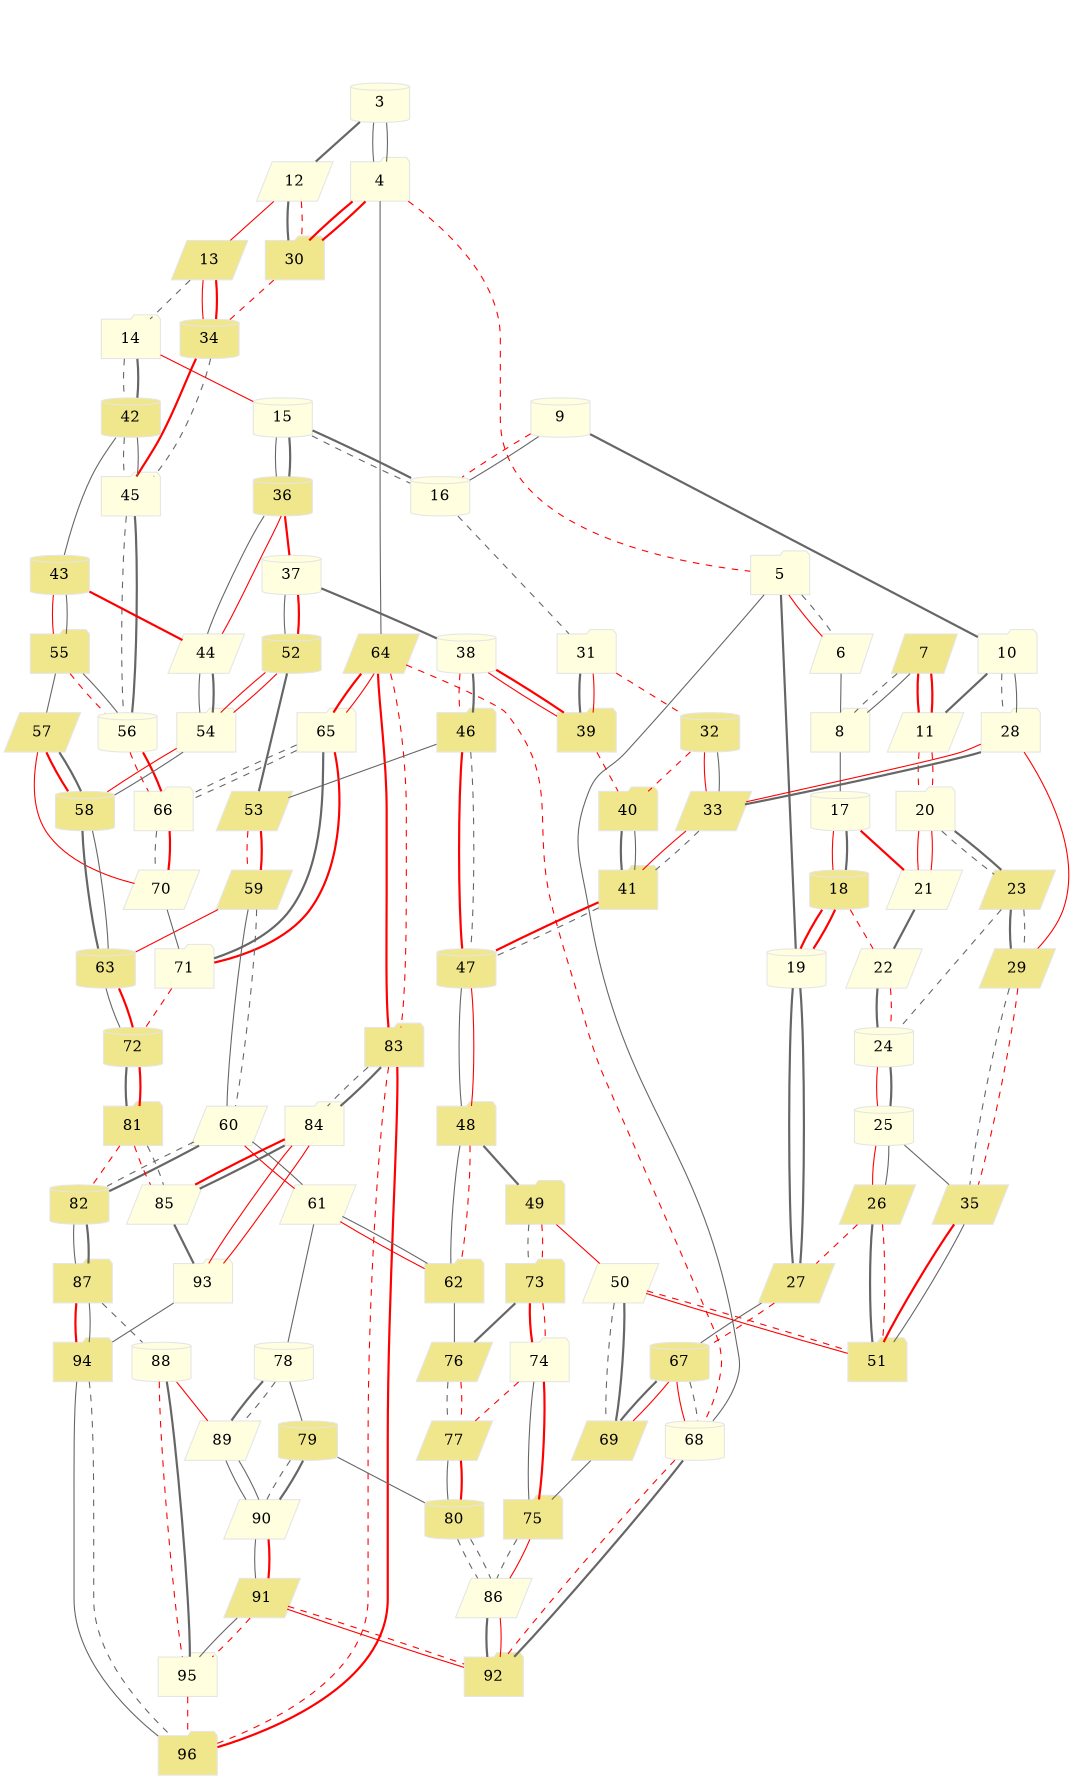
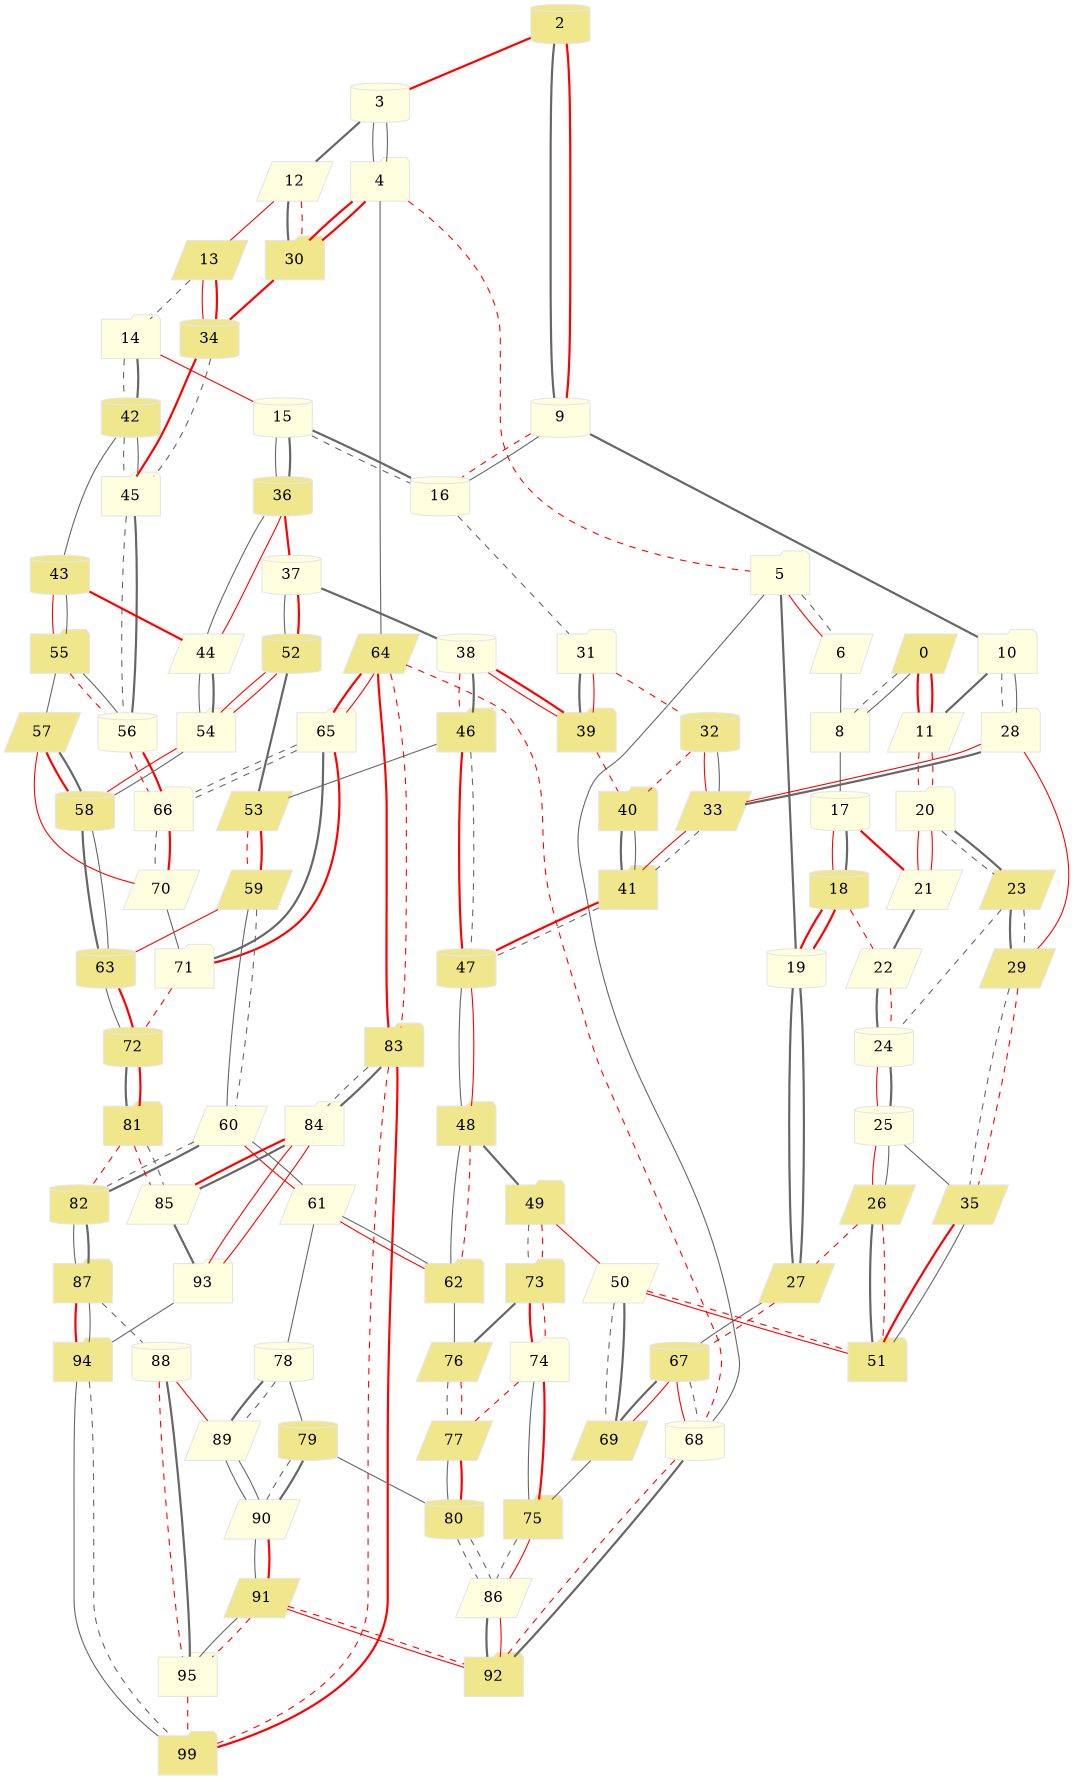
node "2": added
edge "30" -- "34": style dashed -> bold
node "7": label "7" -> "0"
node "96": label "96" -> "99"
